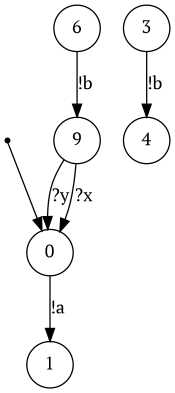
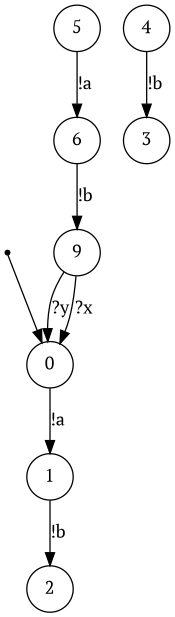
node "5": added
edge "3" -> "4": reversed
node "2": added
